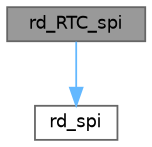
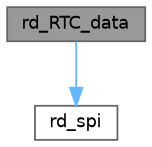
node "rd_RTC_spi": label "rd_RTC_spi" -> "rd_RTC_data"
